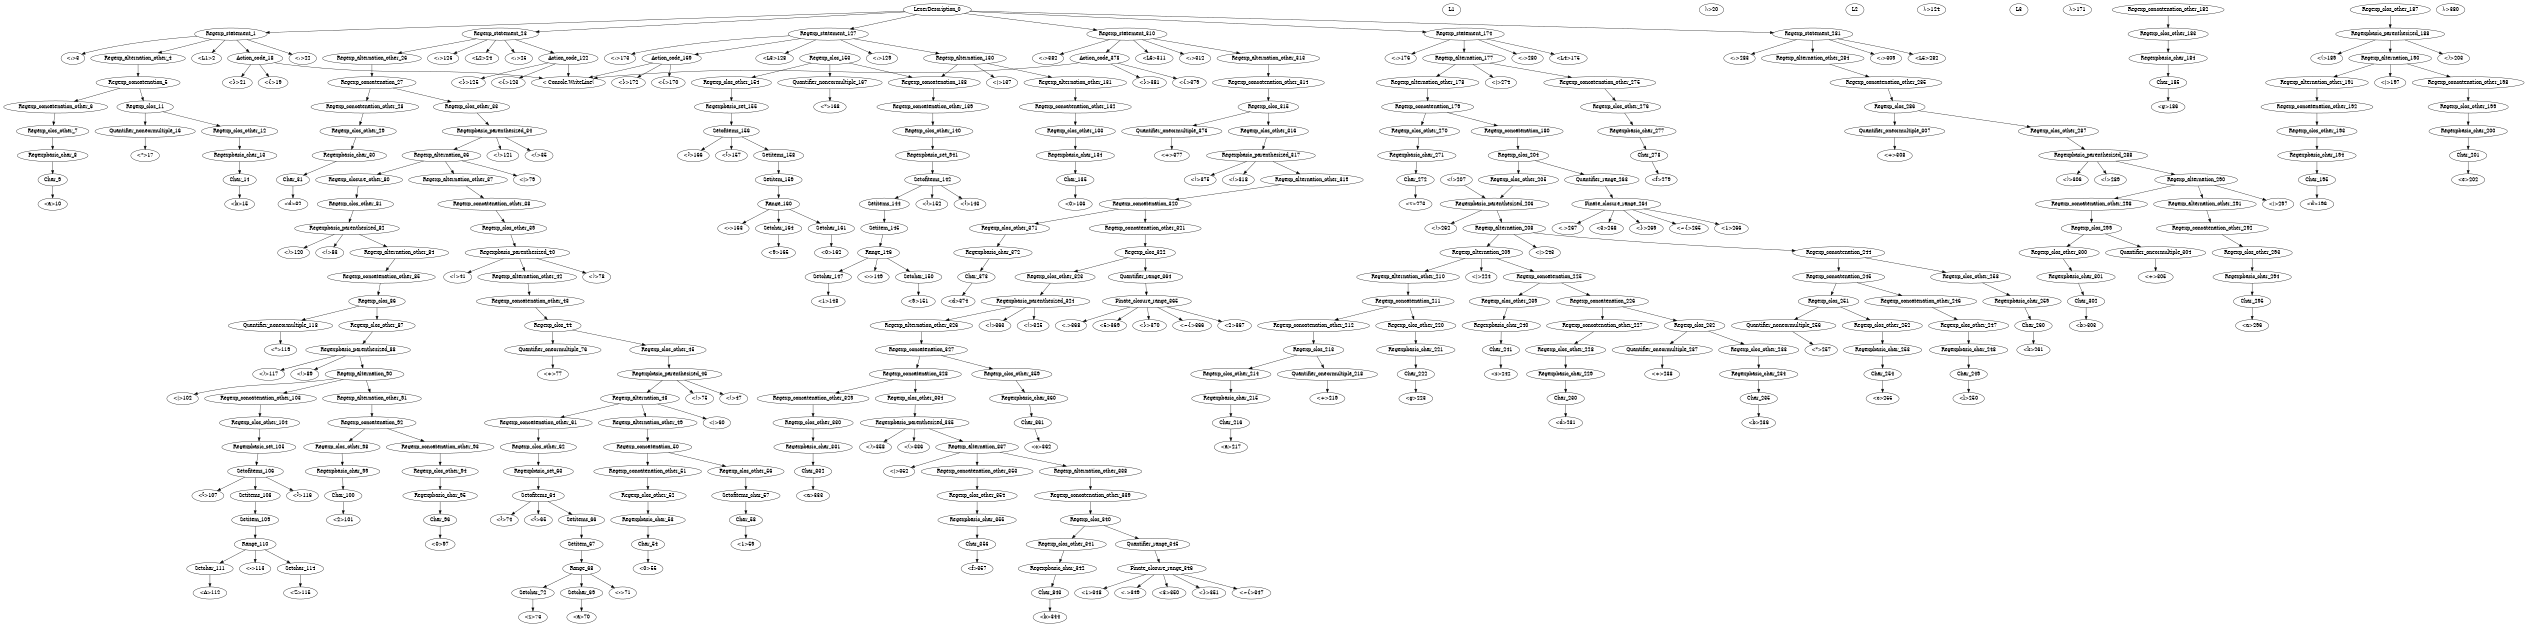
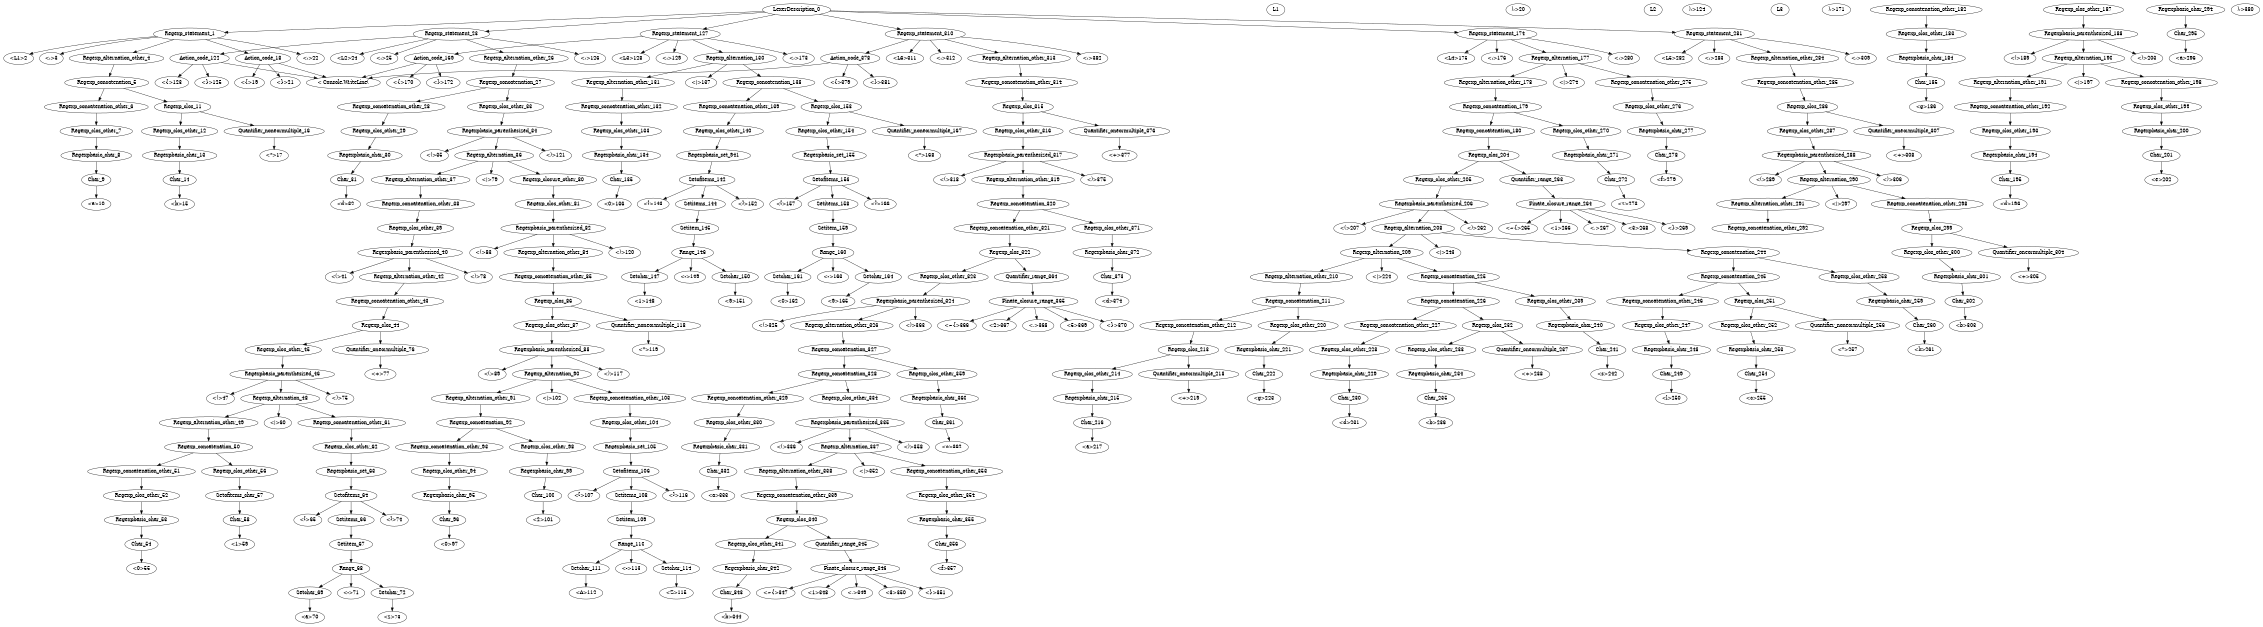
edge "Regexp_clos_153" -> "Regexp_concatenation_138": reversed
edge "<(>207" -> "Regexpbasic_parenthesized_206": reversed
node "Regexp_clos_other_293": removed
